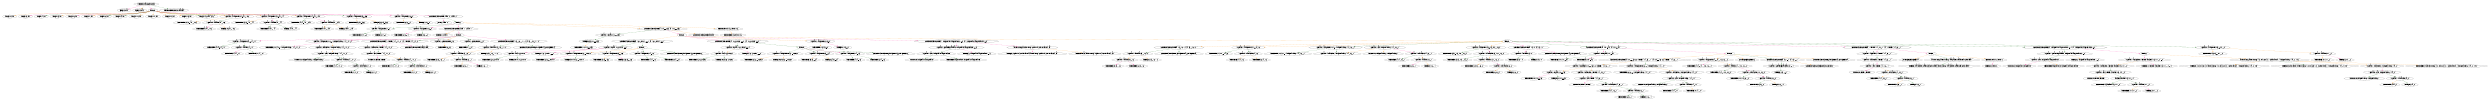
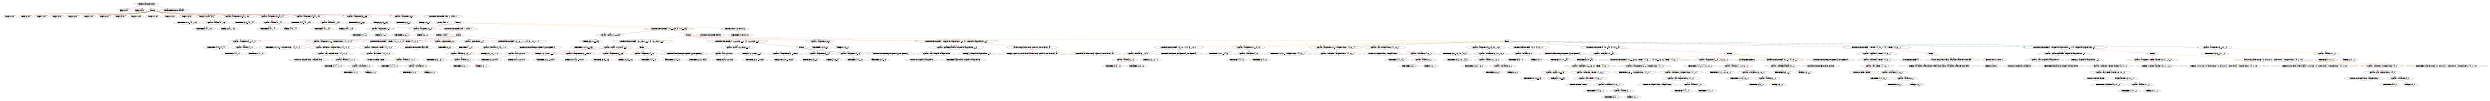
node "(IDENTIFIER,v5,v5 >= 1)": added
